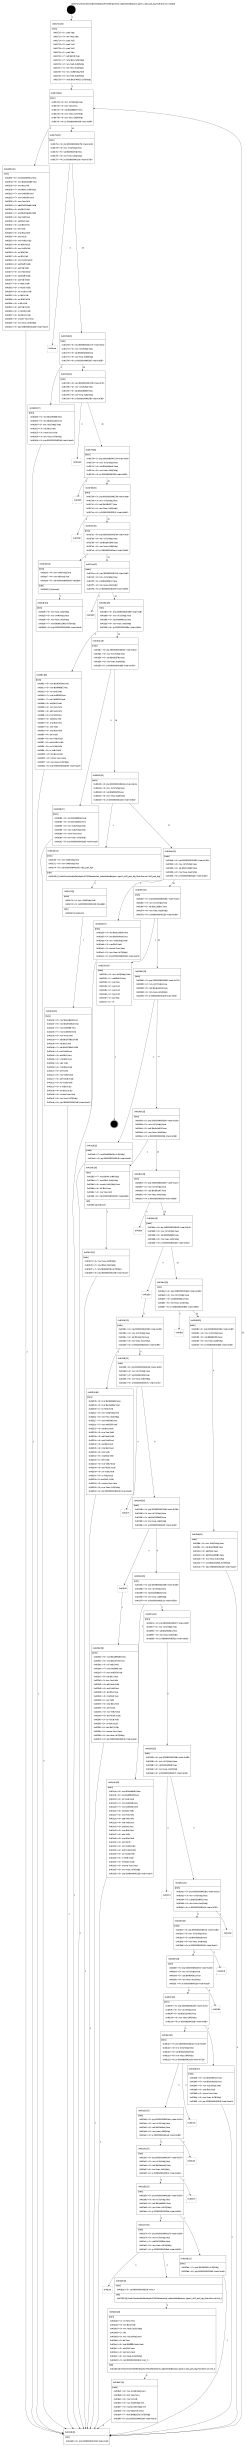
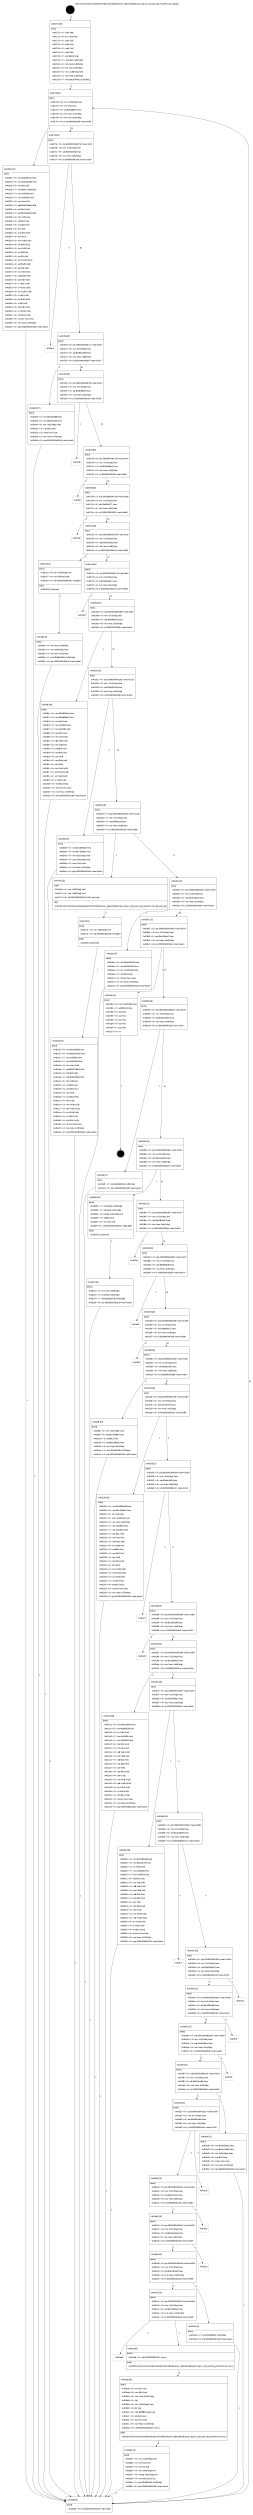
edge "0x401d20" -> "0x401916 [25]": now "0x4018fd [25]" -> "0x401916 [25]"
edge "0x401af0 [21]" -> "0x4021d9 [5]": added, label "1"
edge "0x401b20" -> "0x4020b2 [83]": now "0x40197a [25]" -> "0x4020b2 [83]"
